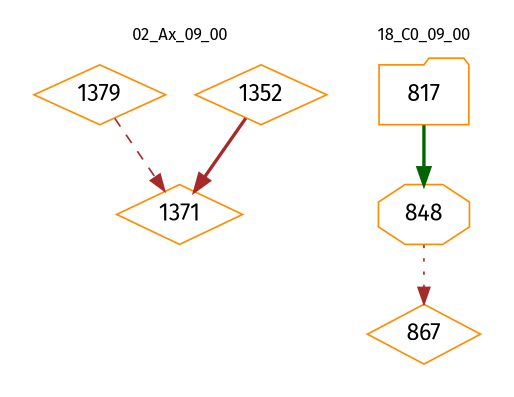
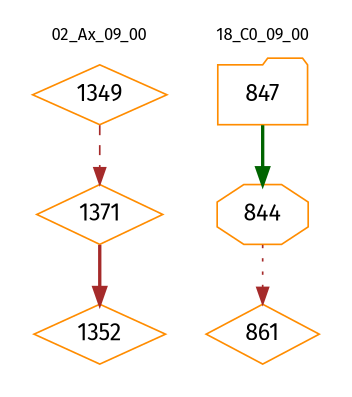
node "1379": label "1379" -> "1349"
node "817": label "817" -> "847"
edge "1352" -> "1371": reversed
node "848": label "848" -> "844"
node "867": label "867" -> "861"
